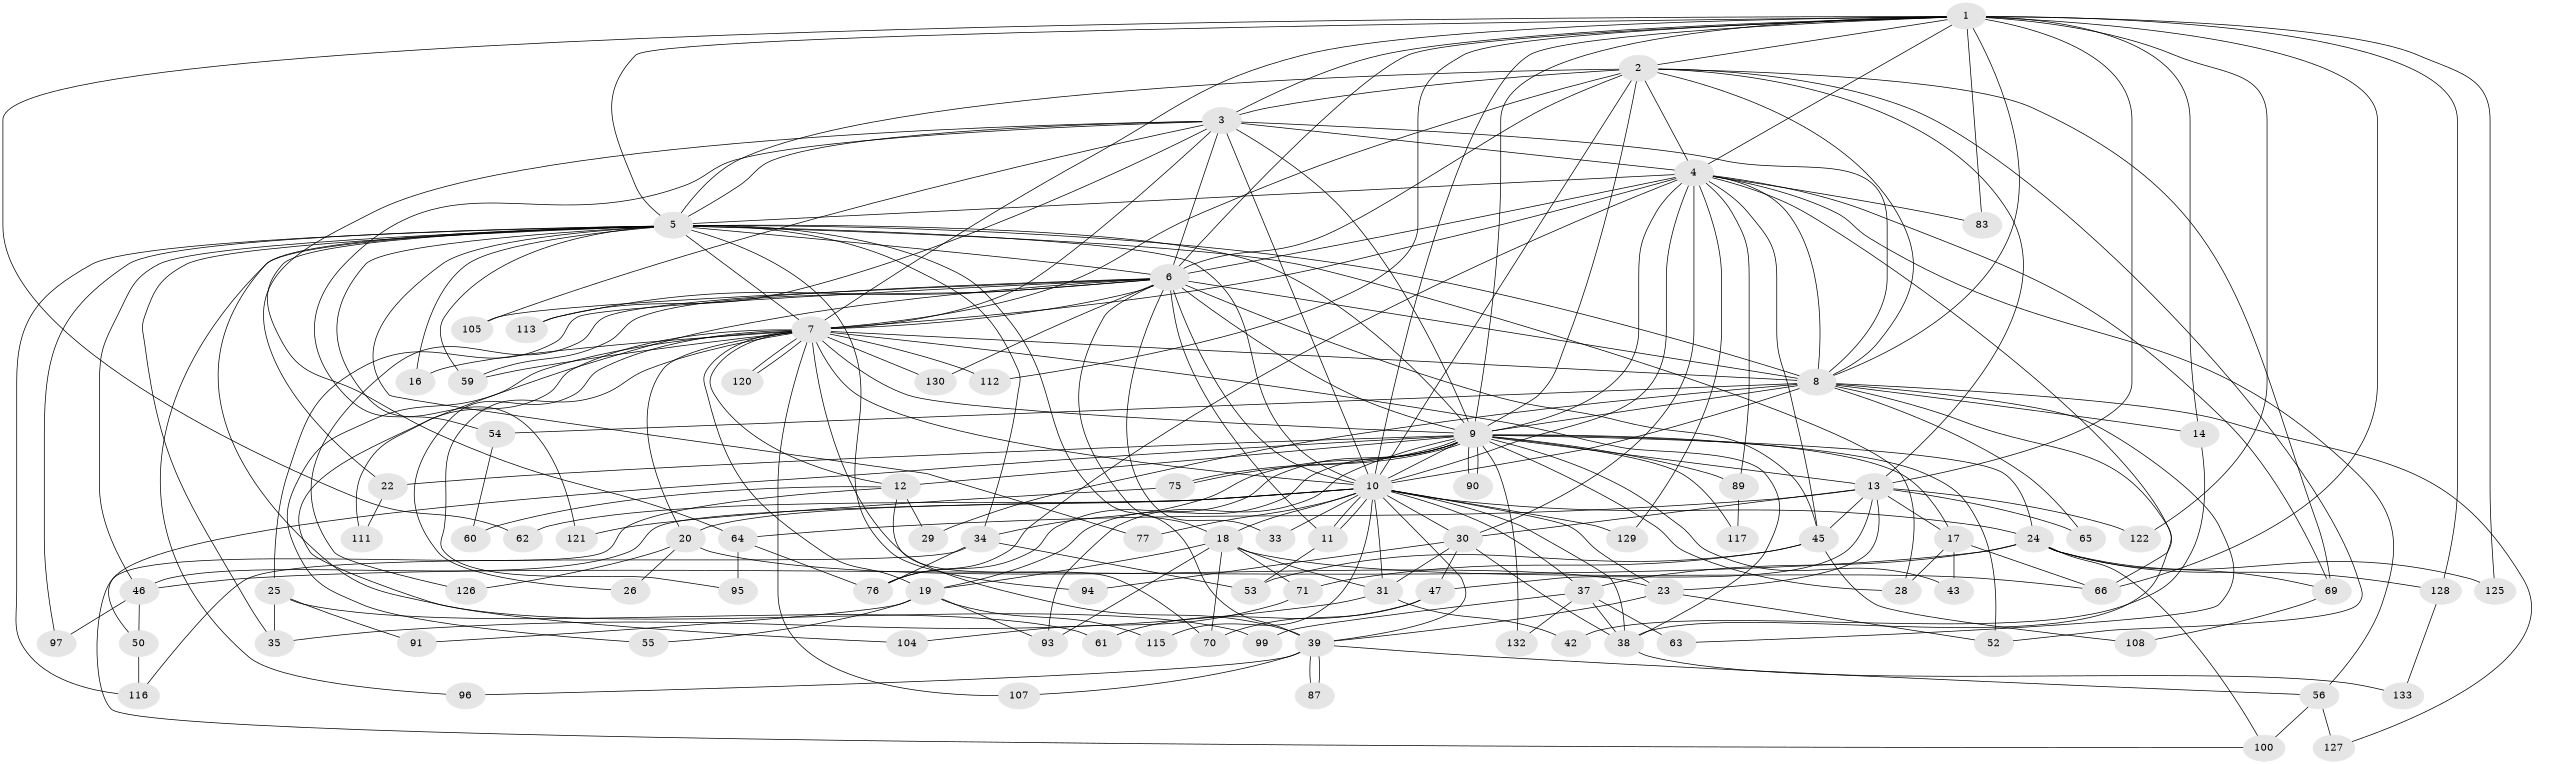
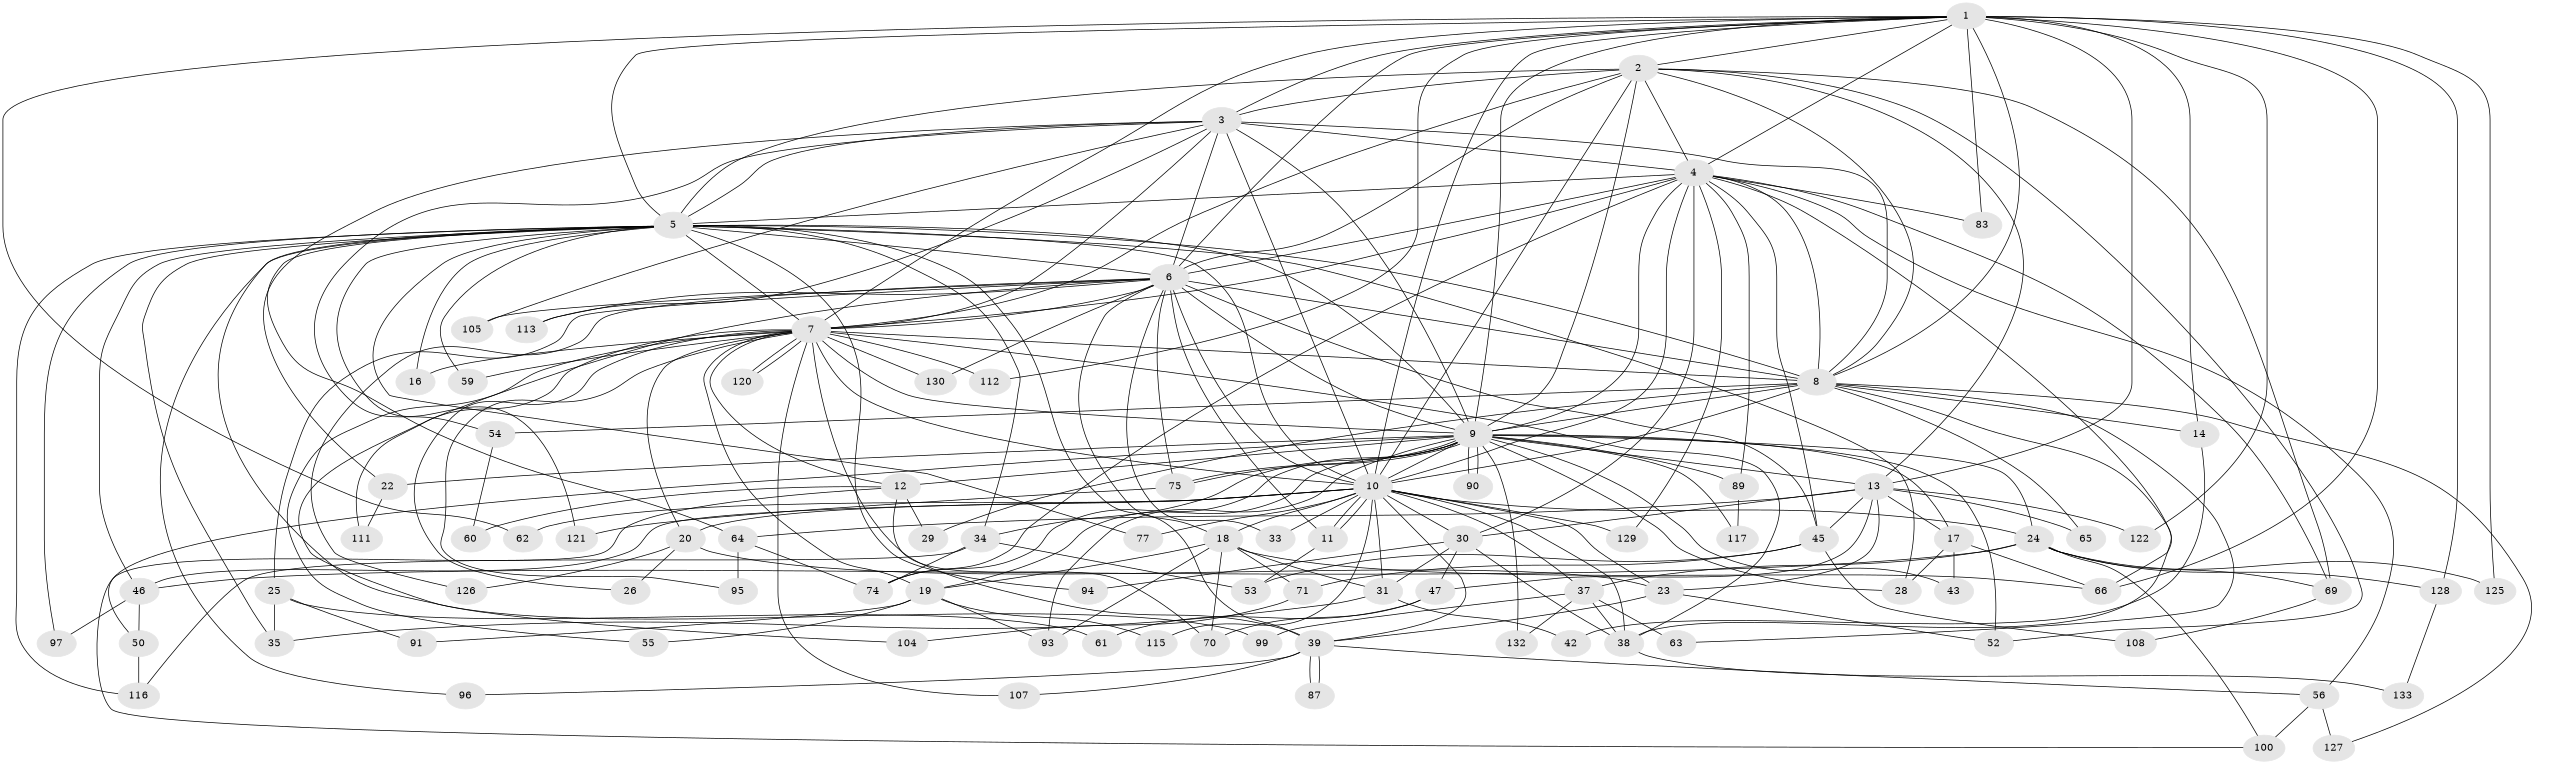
edge "6" -- "59": now "6" -- "75"
node "76": label "76" -> "74"
